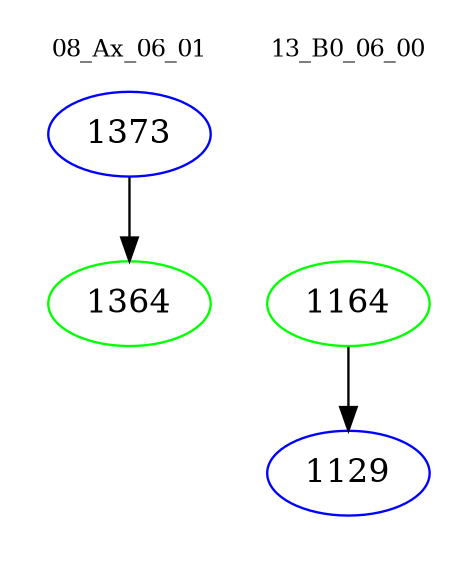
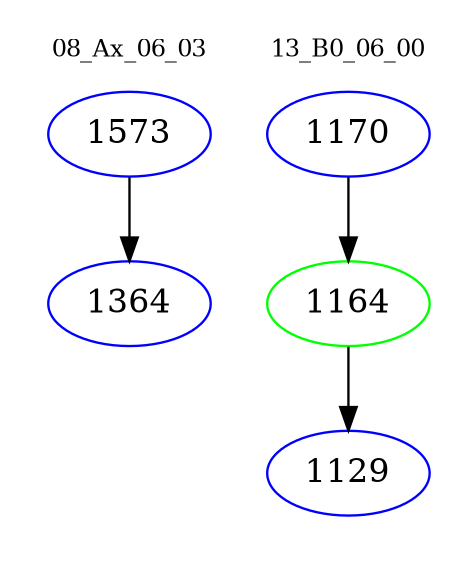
cluster "08_Ax_06_01": label "08_Ax_06_01" -> "08_Ax_06_03"
node "1373": label "1373" -> "1573"
node "1170": added
node "1364": color green -> blue
